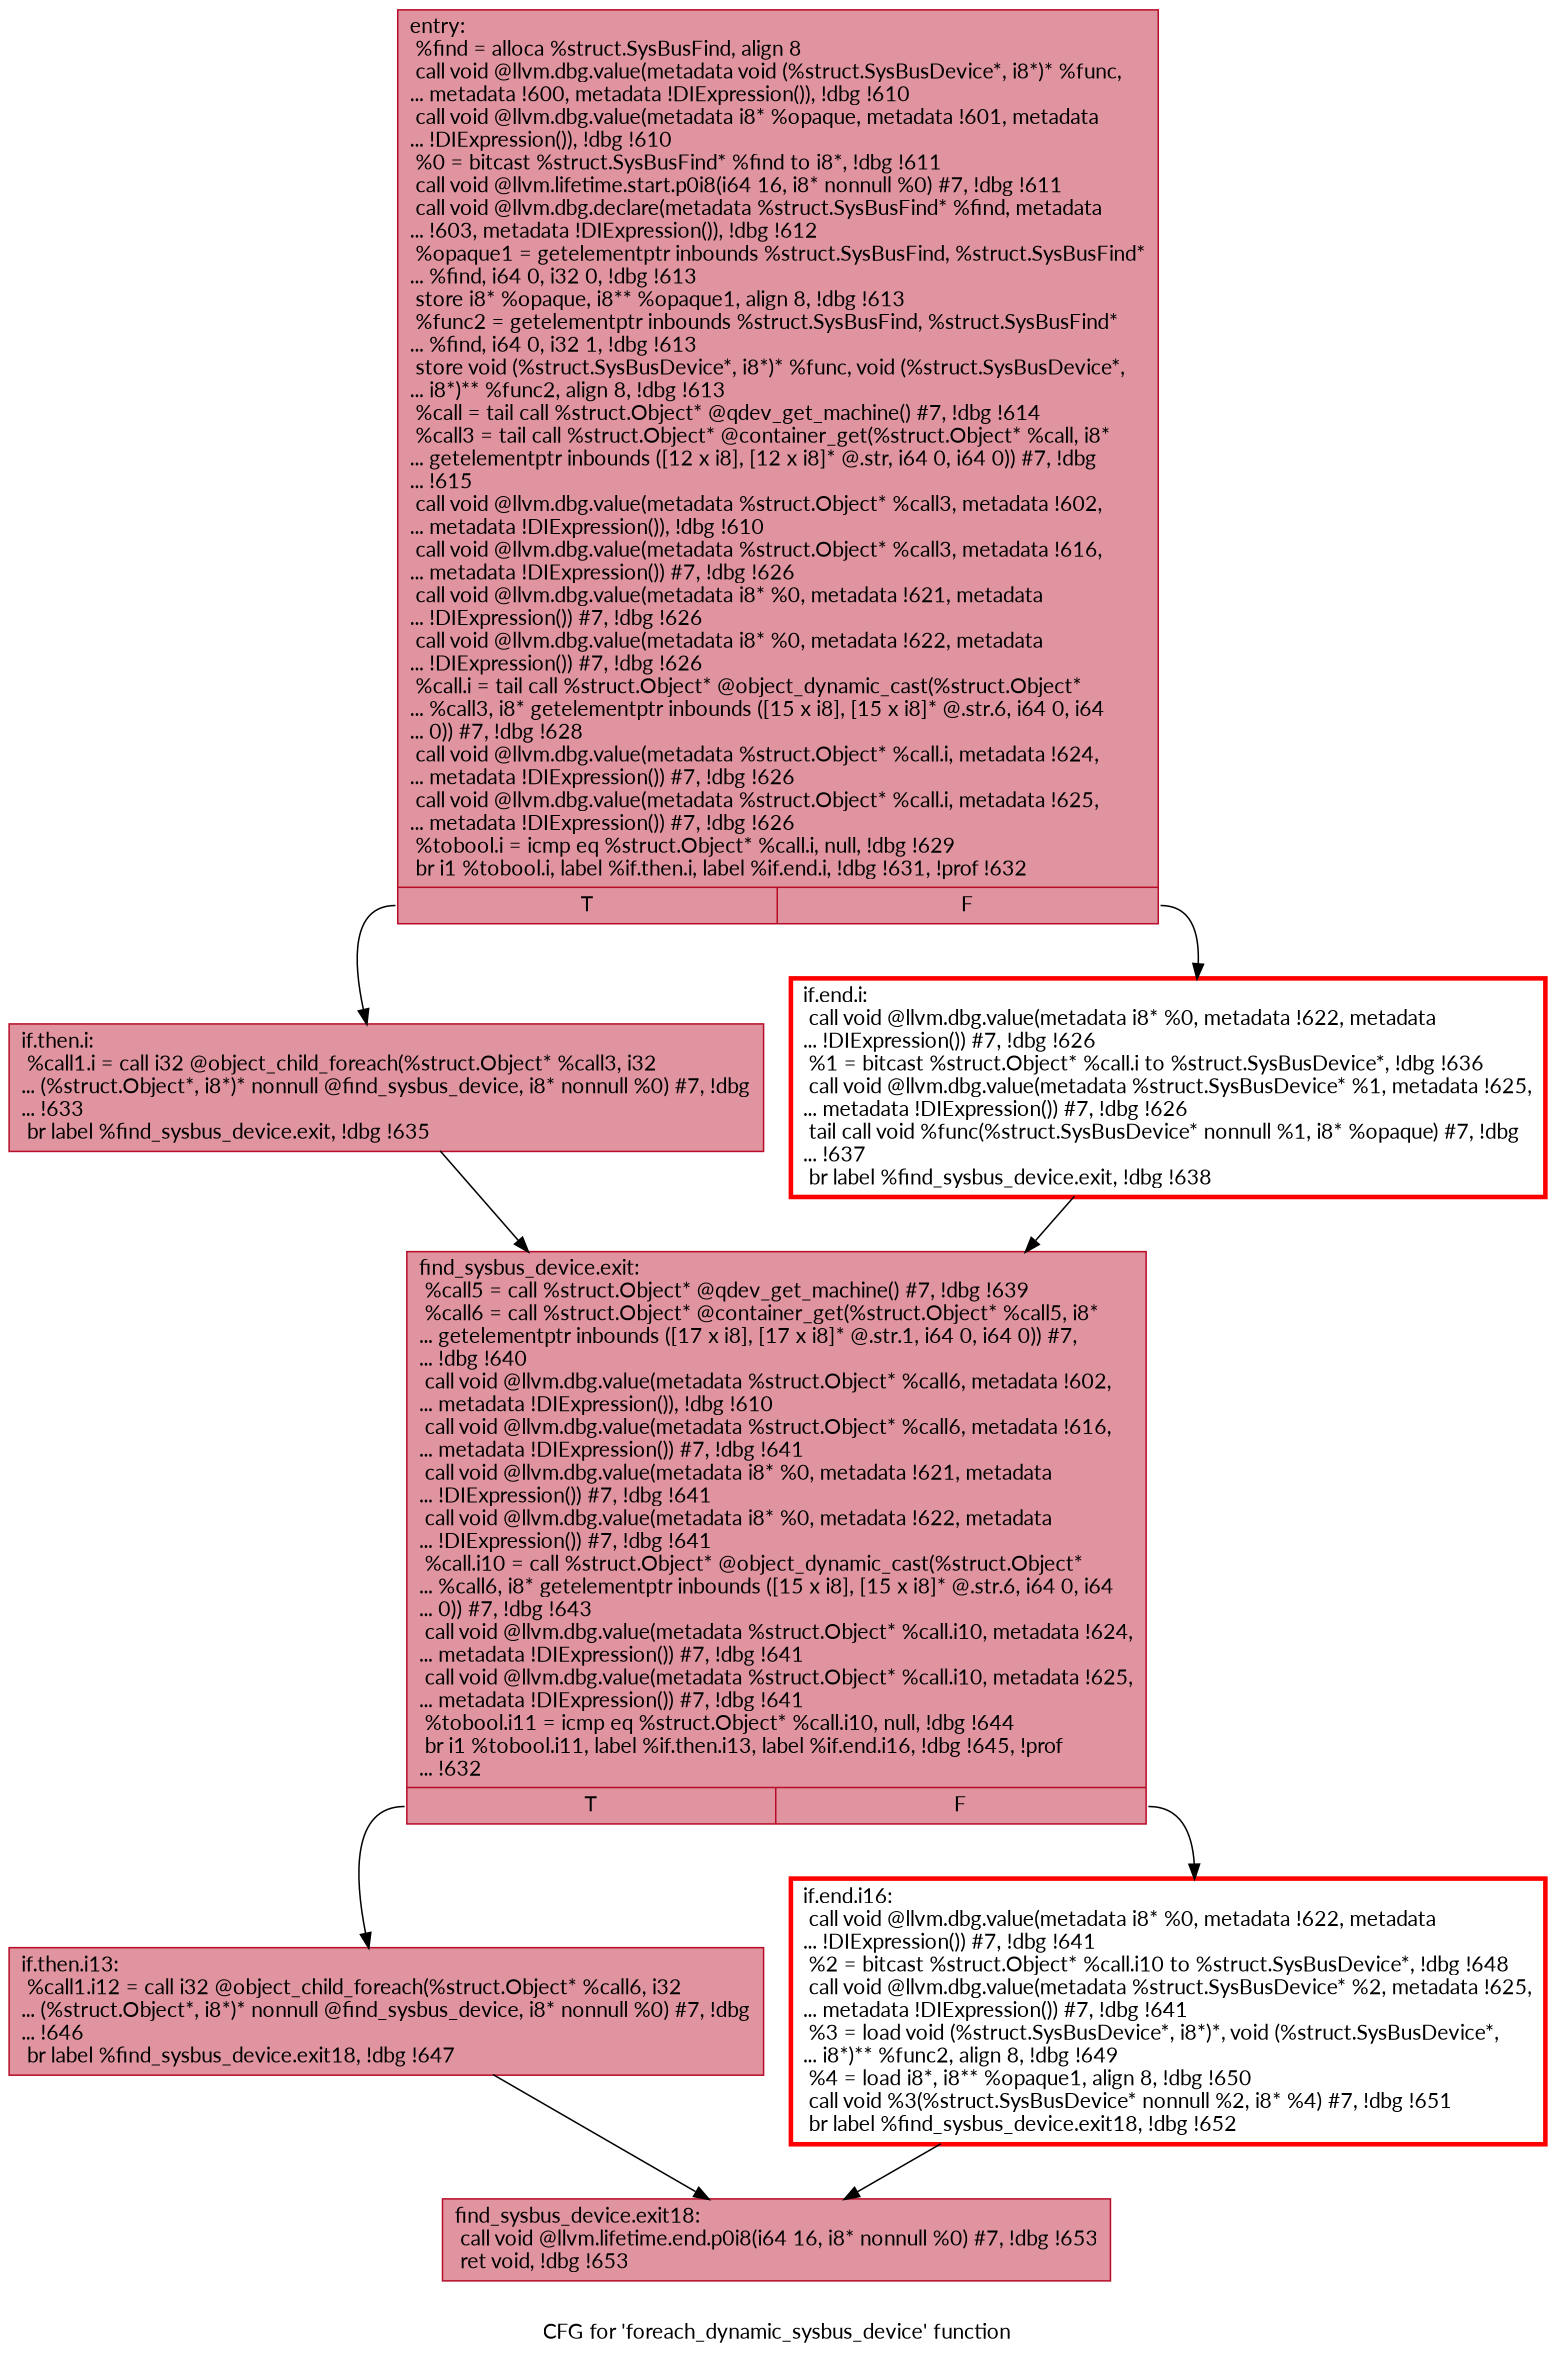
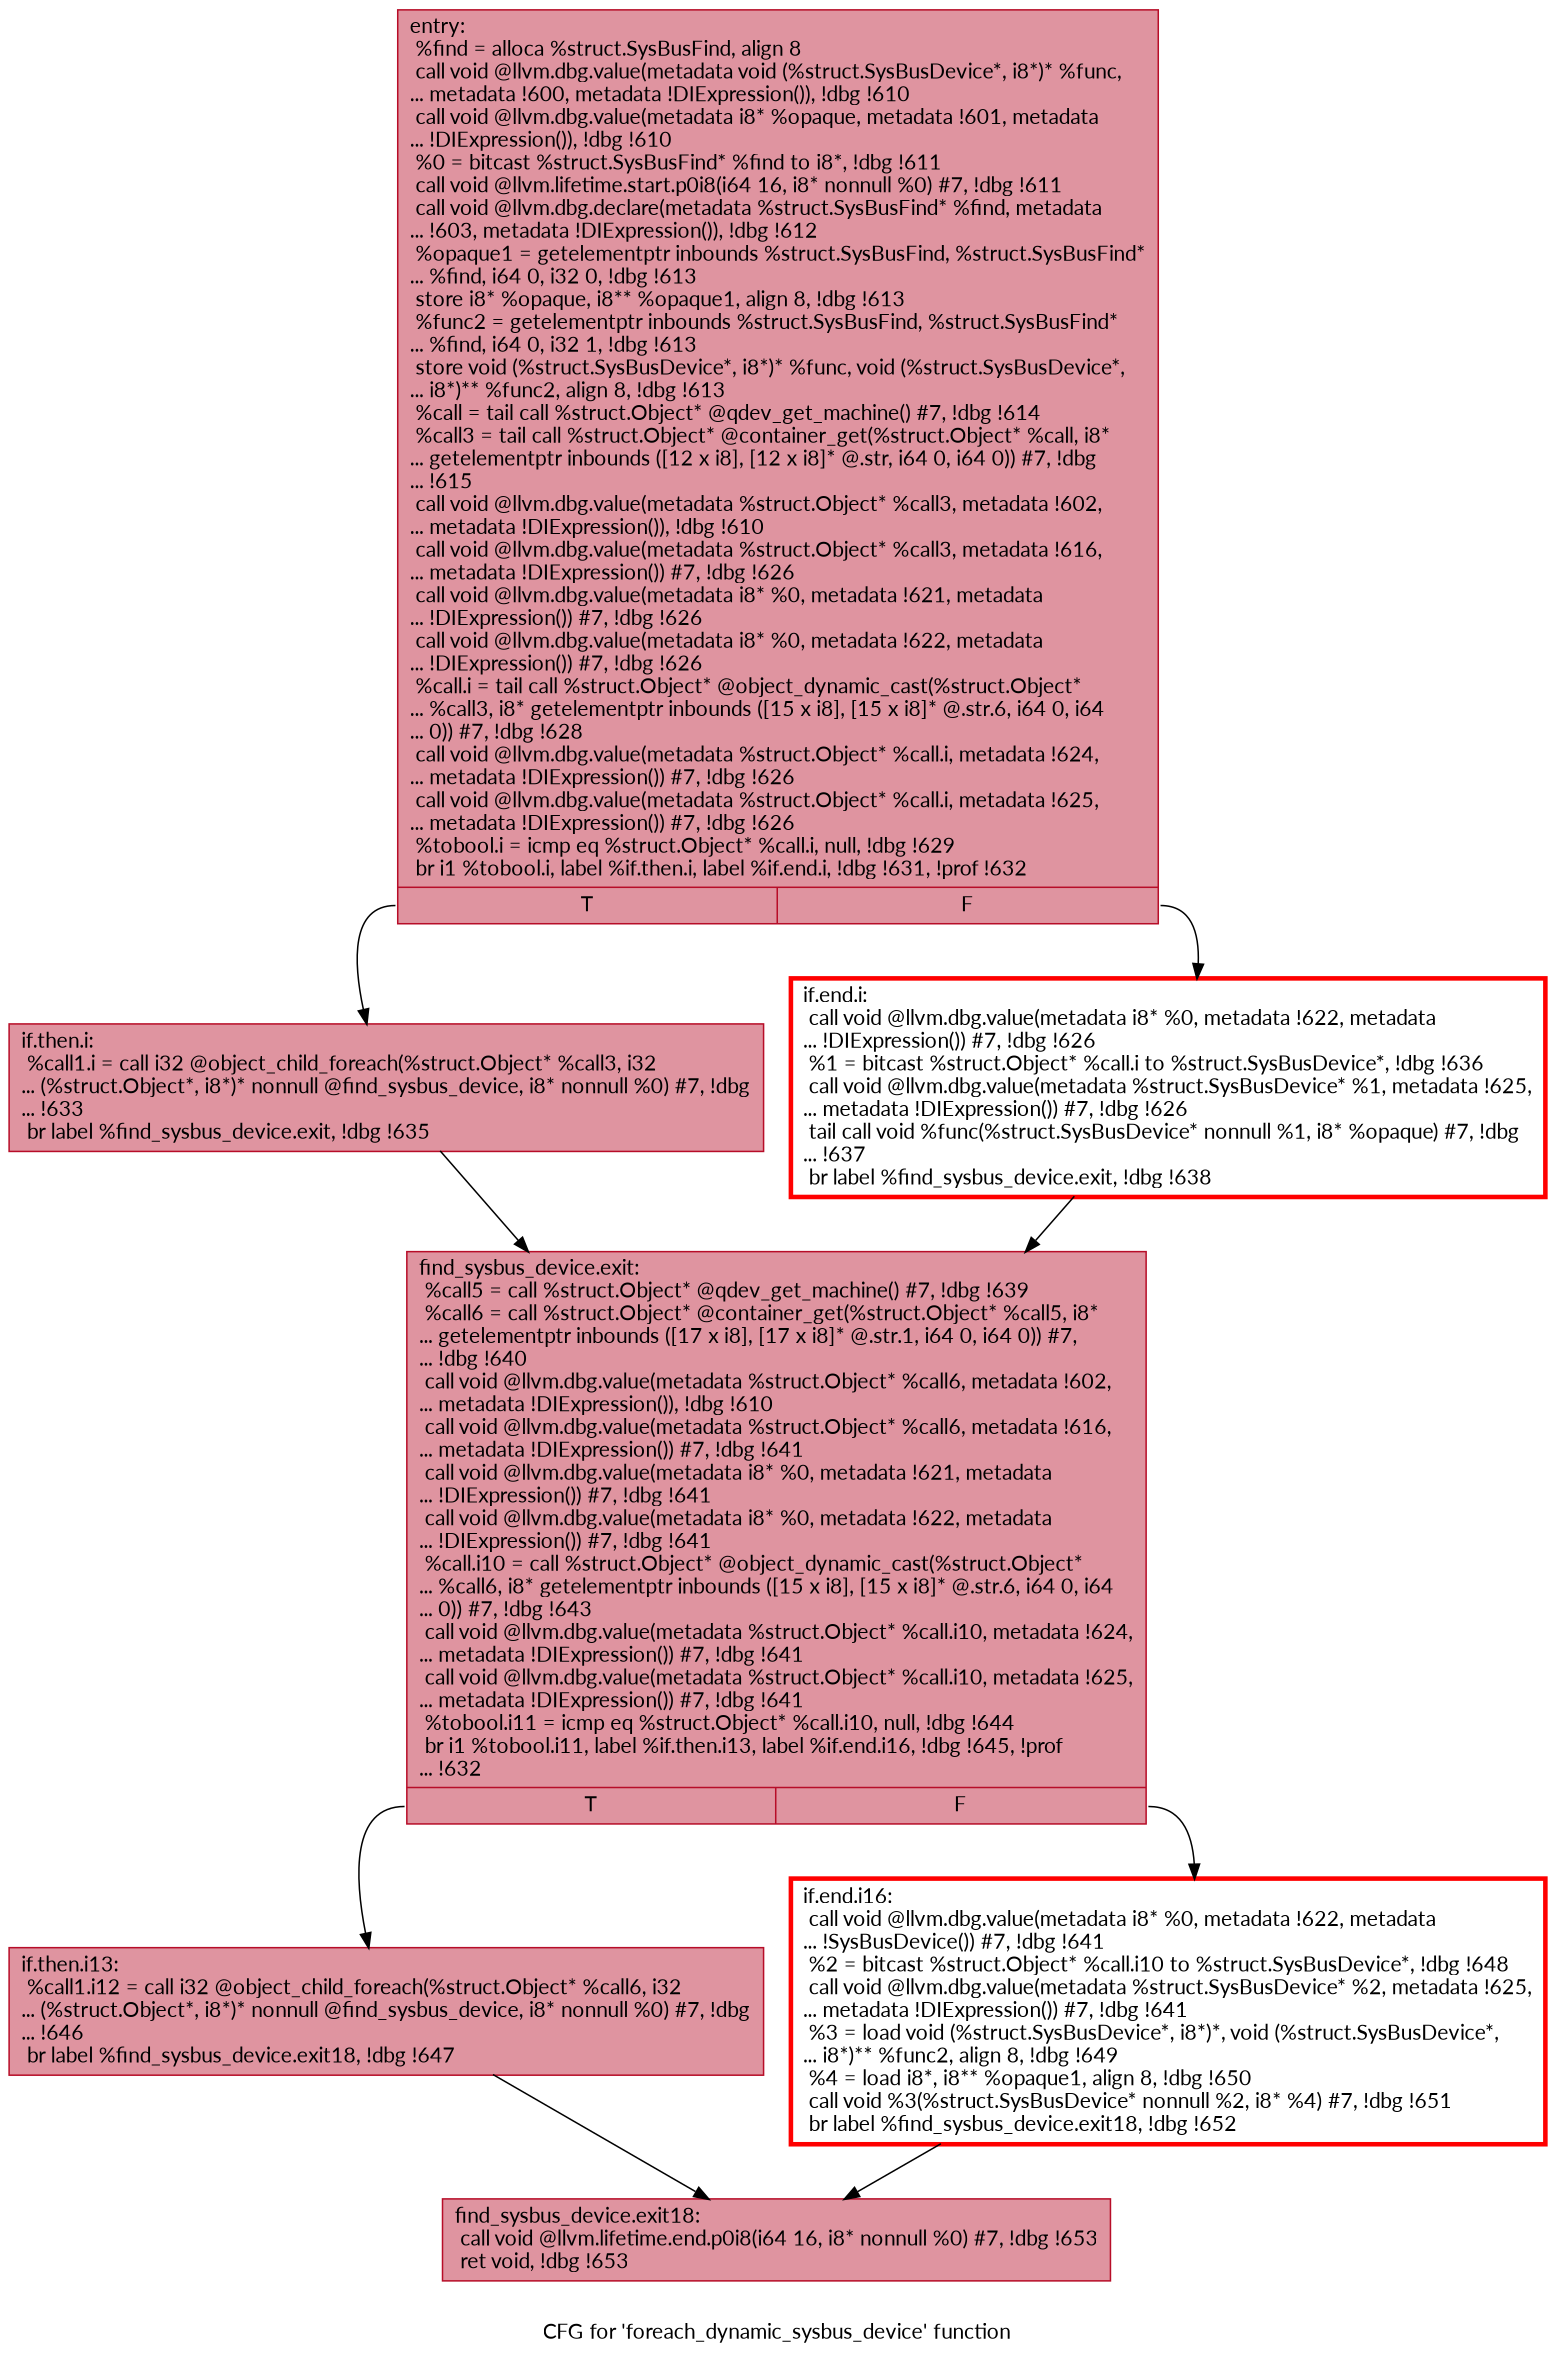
node "if.end.i16:": text "... !DIExpression()) #7, !dbg !641" -> "... !SysBusDevice()) #7, !dbg !641"
